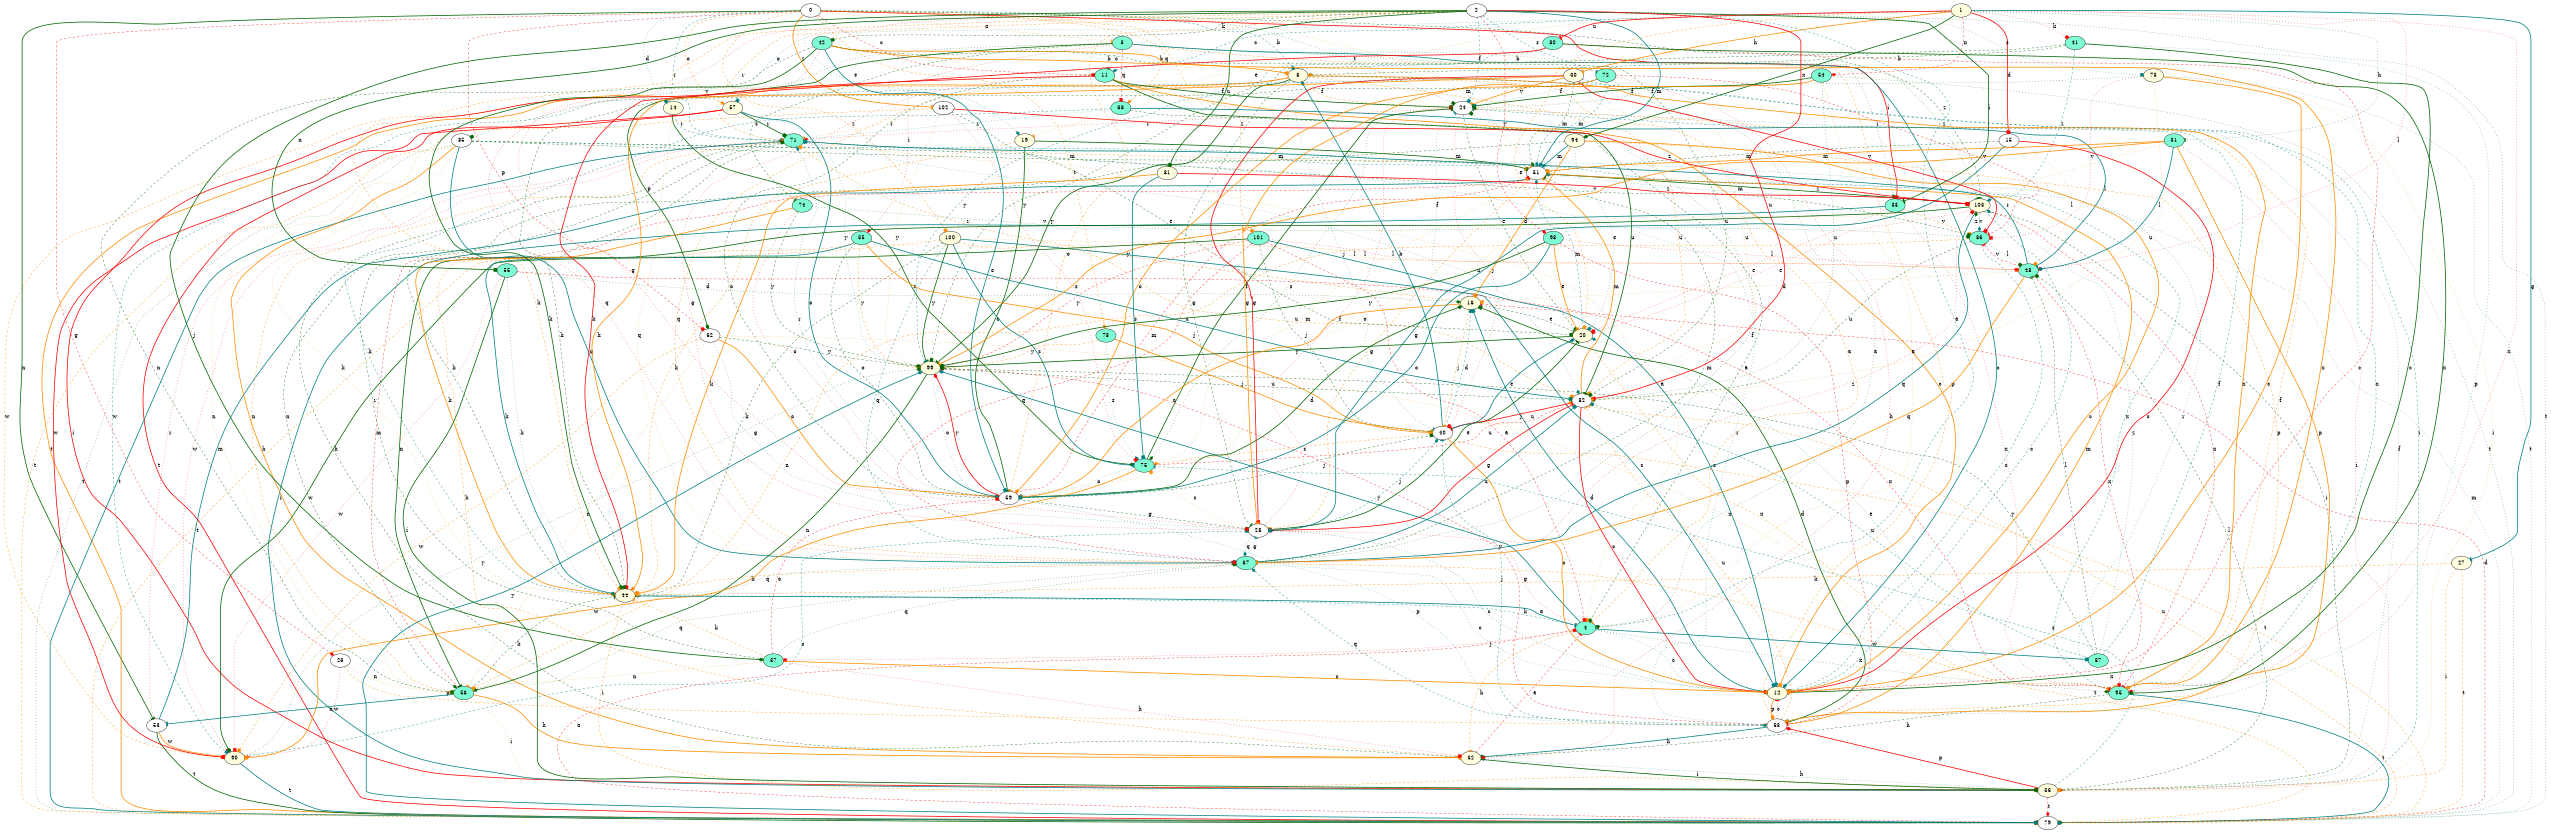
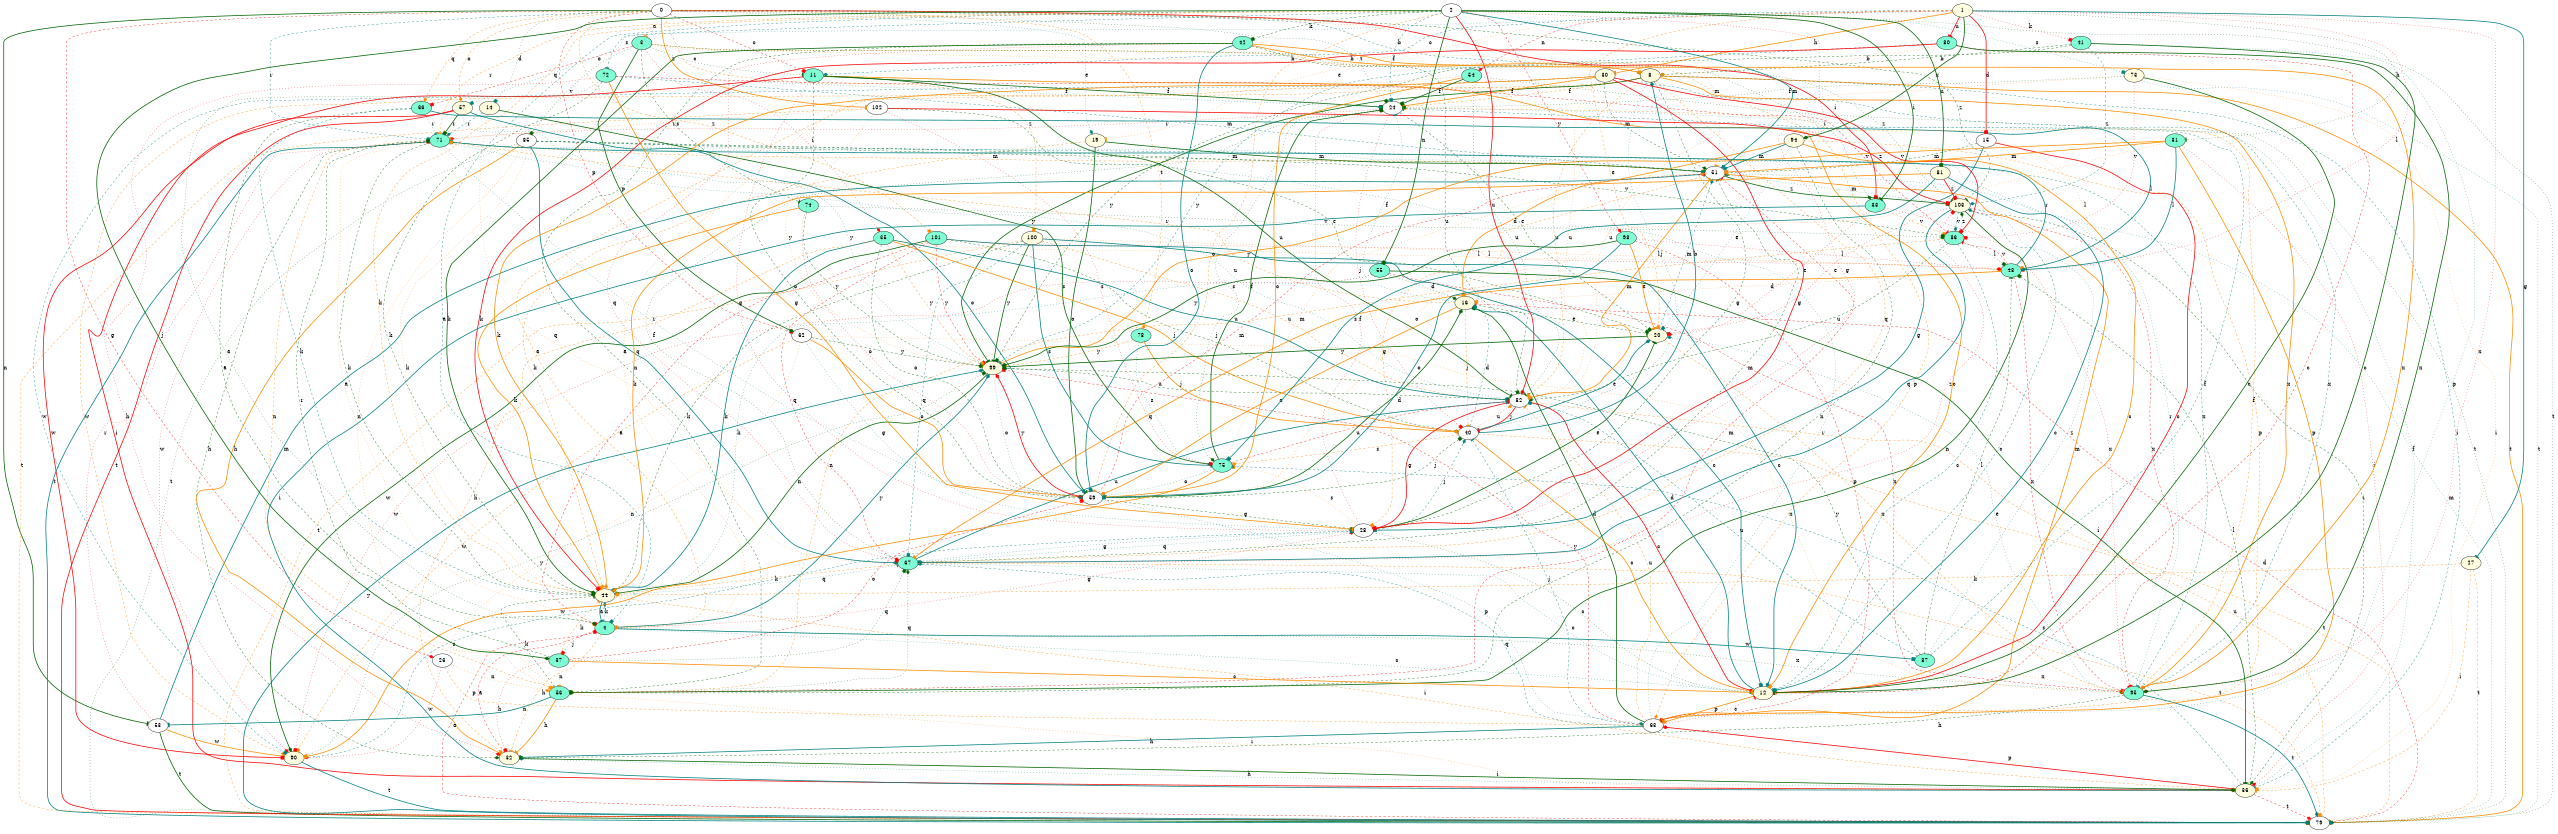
edge "30" -> "24": label "v" -> "f"
edge "3" -> "12": now "81" -> "12"
edge "59" -> "71": reversed
edge "73" -> "12": color darkorange -> darkgreen
edge "99" -> "56": now "99" -> "44"
